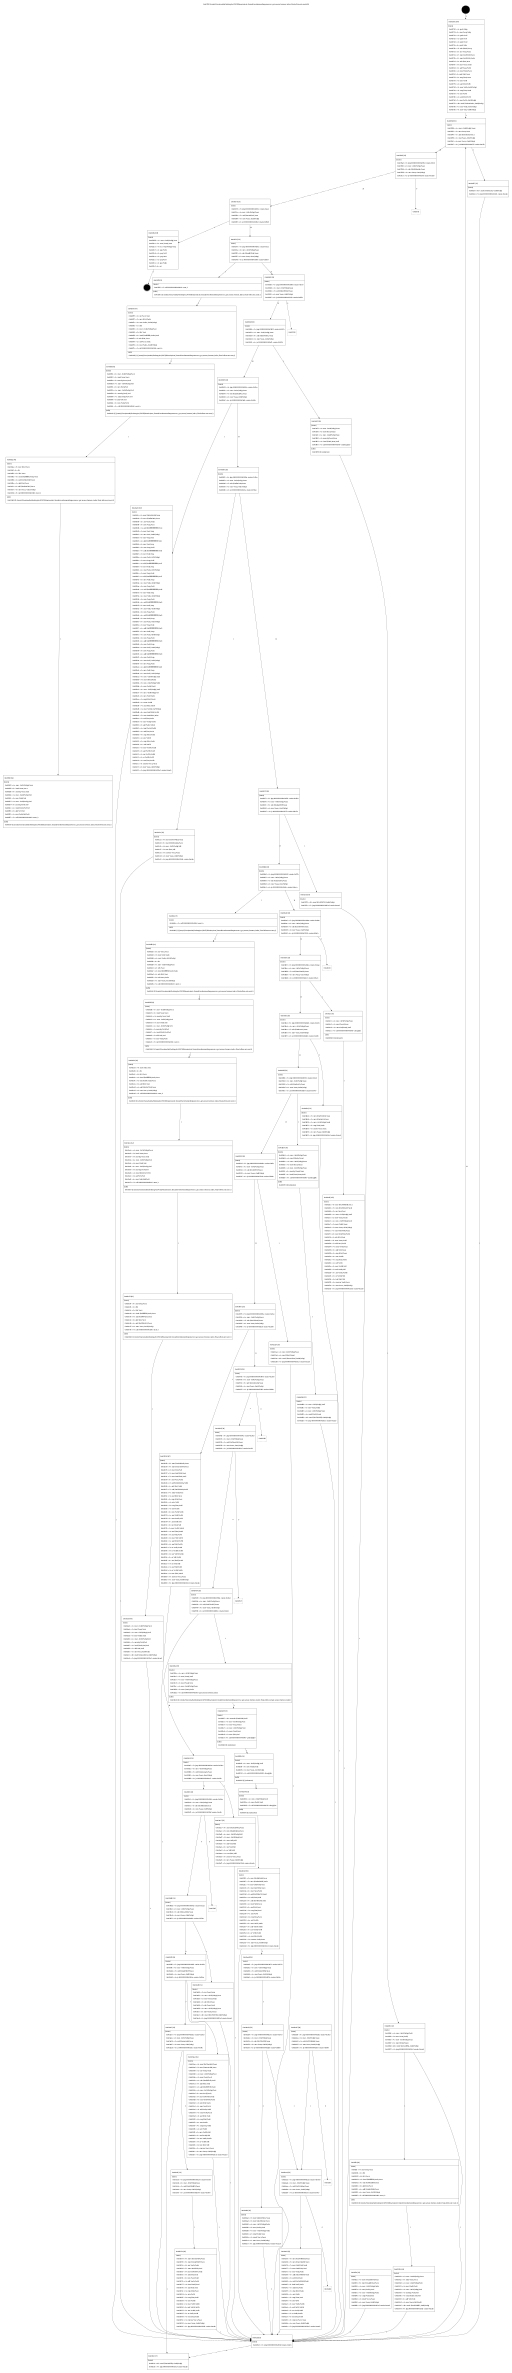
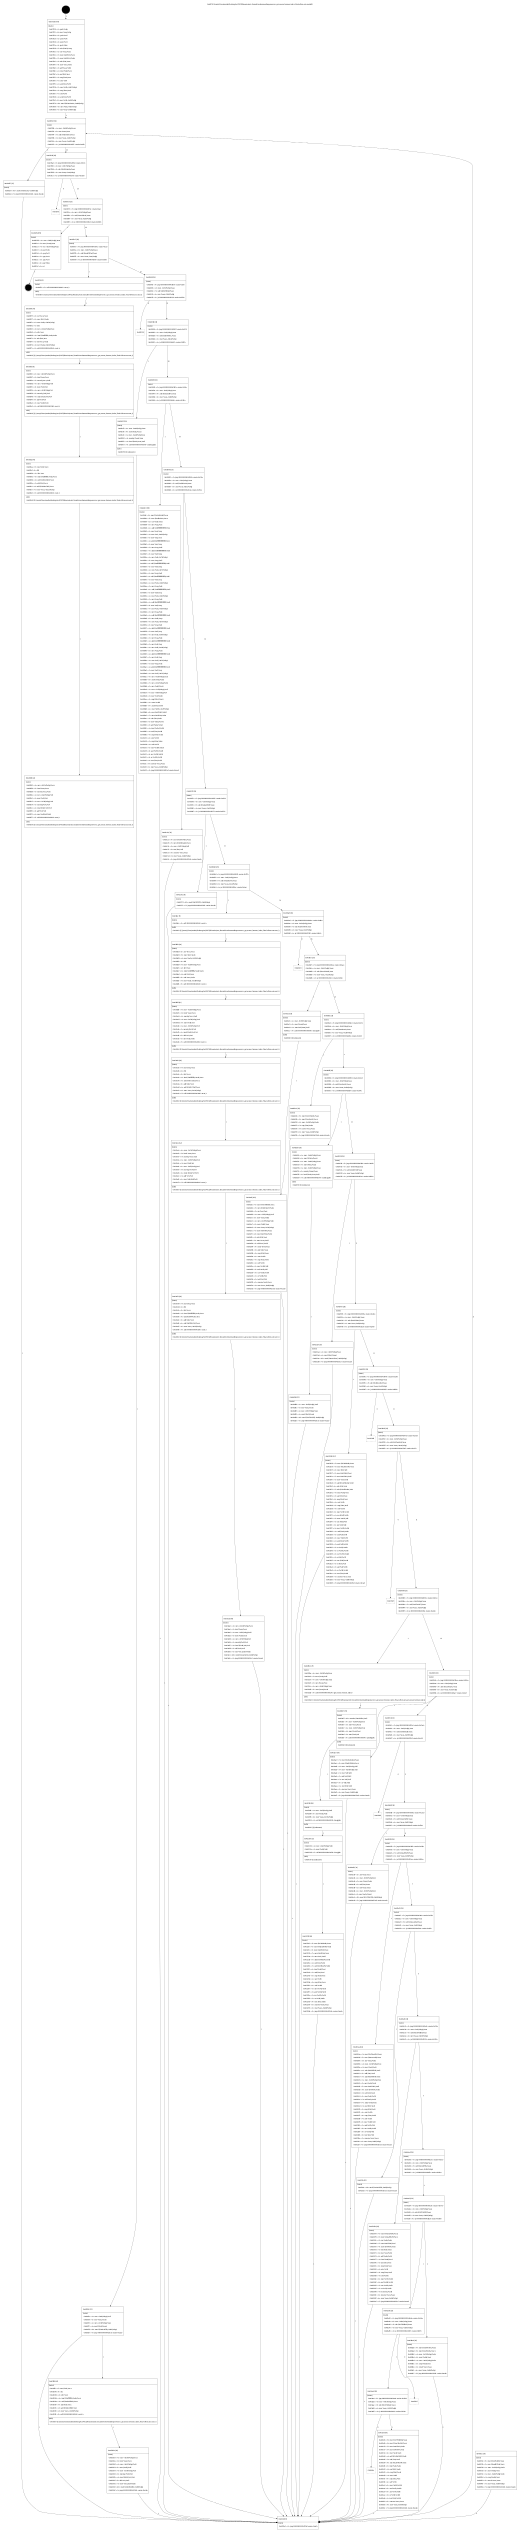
edge "0x402212 [96]" -> "0x401a4d [28]": now "0x401a31 [28]" -> "0x401a4d [28]"
edge "0x401a69 [28]" -> "0x401aa1 [28]": now "0x401a69 [28]" -> "0x401a85 [28]"
edge "0x4023cd [5]" -> "0x40211c [15]": reversed
